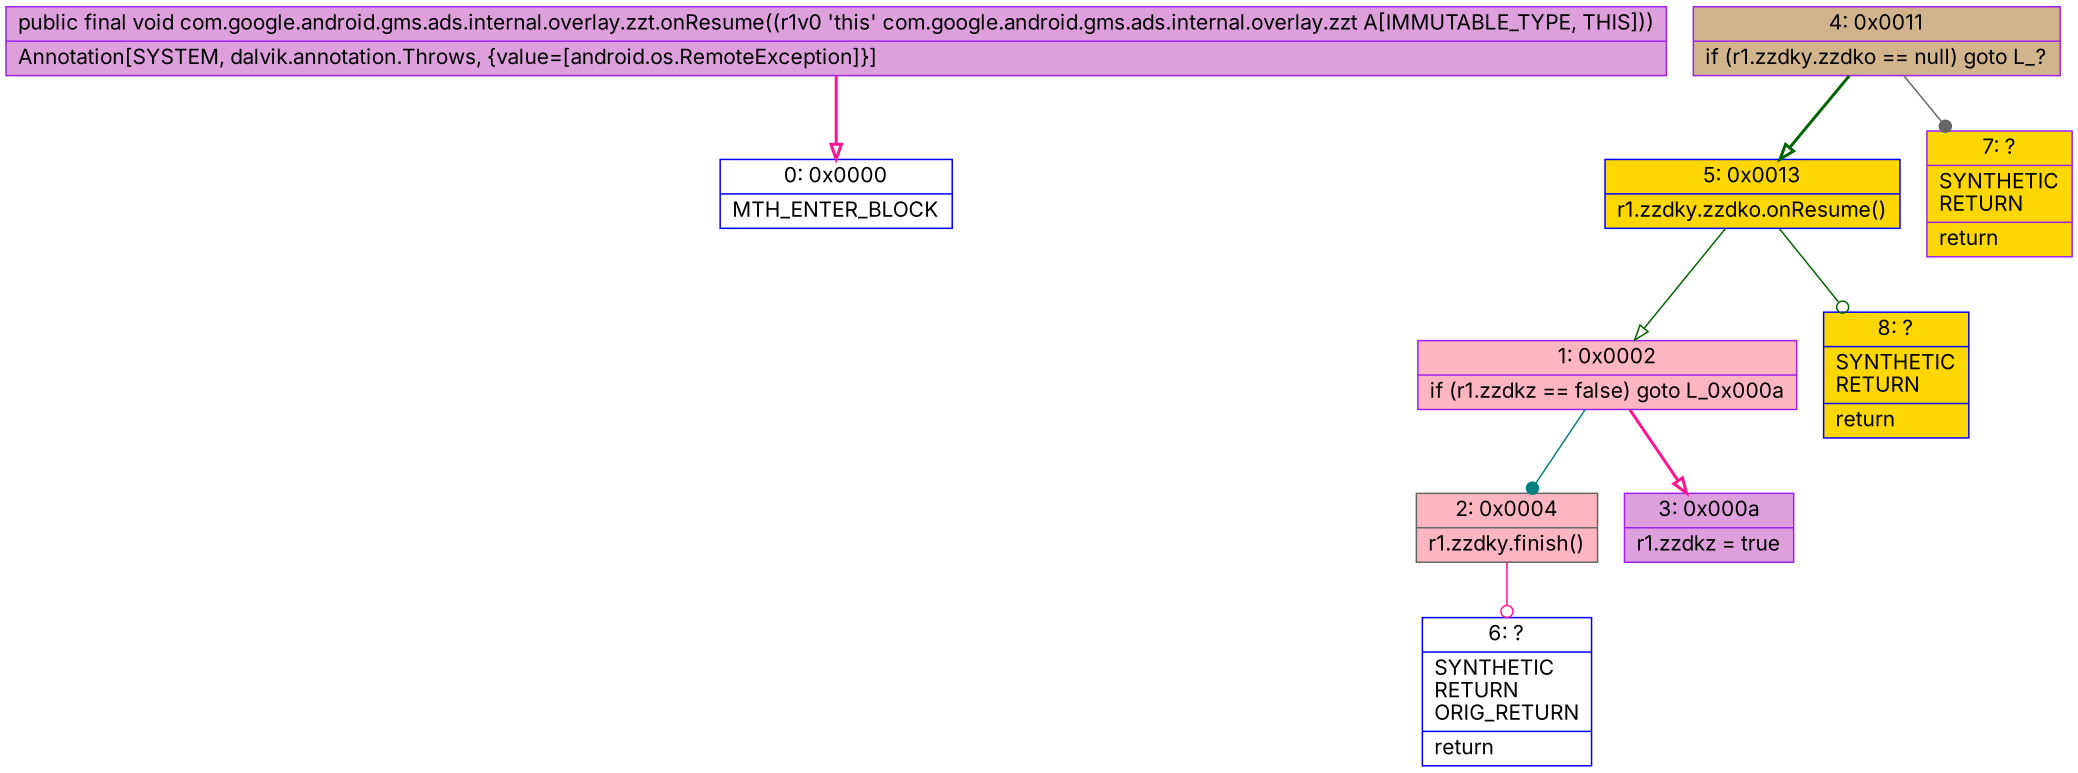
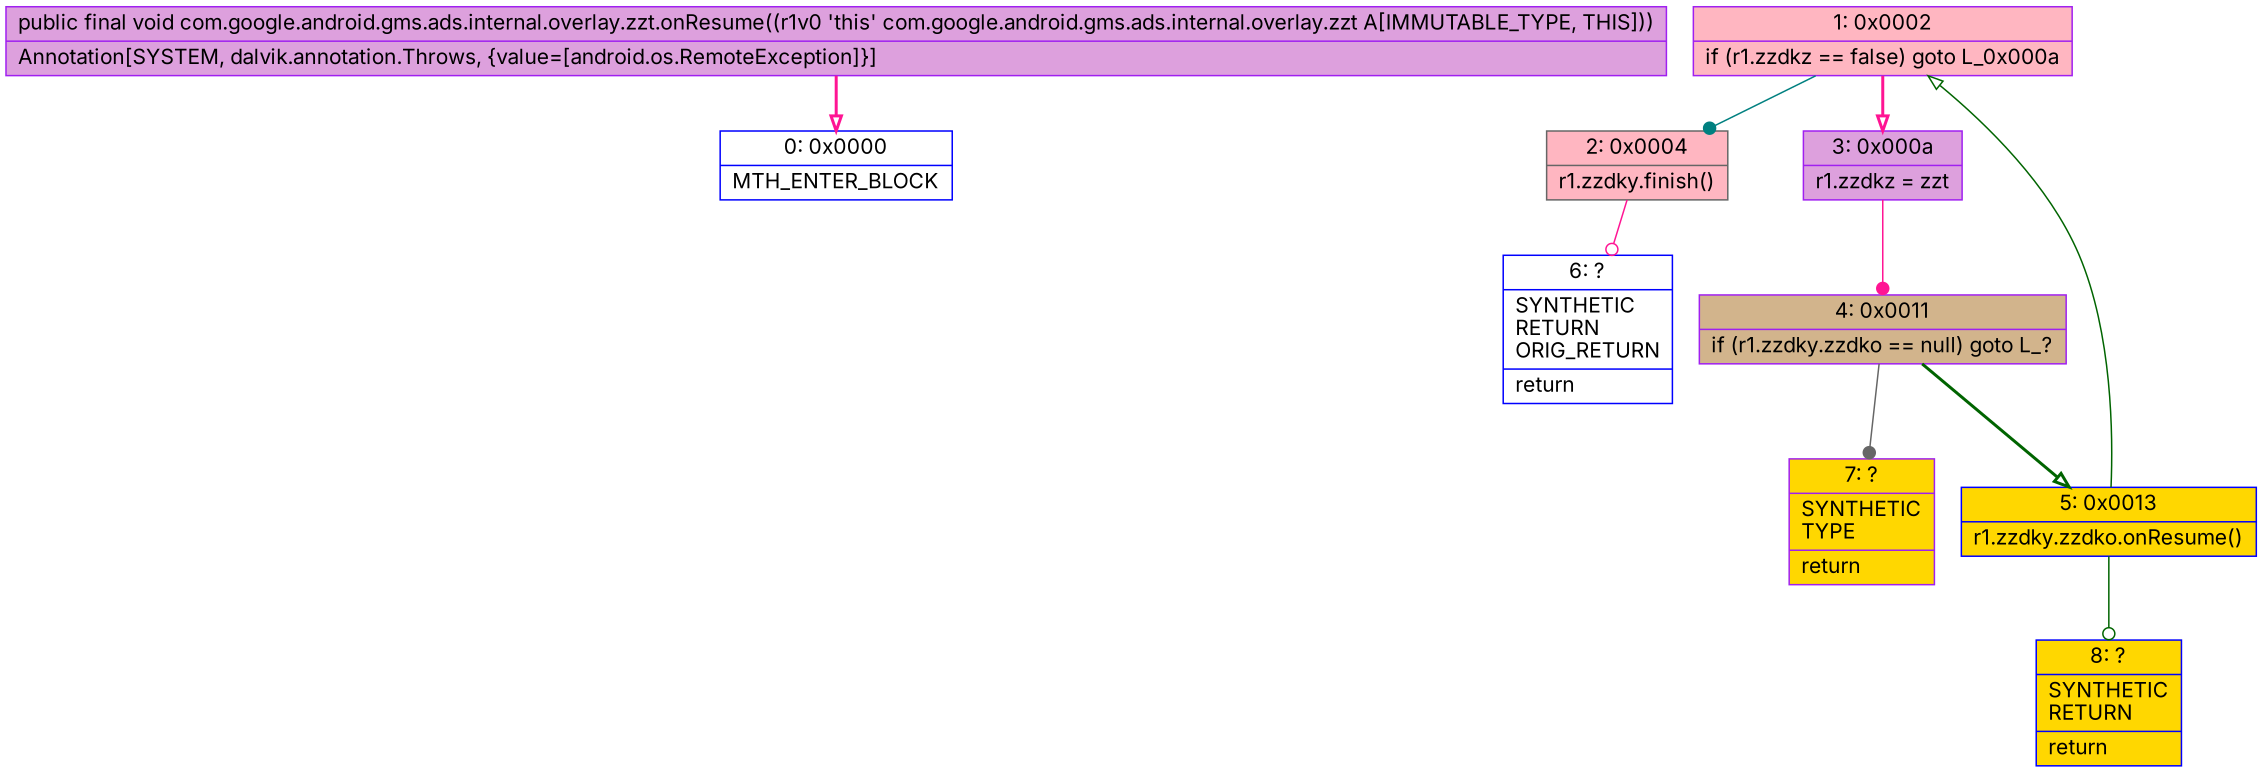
node "7: ?": text "RETURN" -> "TYPE"
edge "3: 0x000a" -> "4: 0x0011": added
node "3: 0x000a": text "r1.zzdkz = true" -> "r1.zzdkz = zzt"
